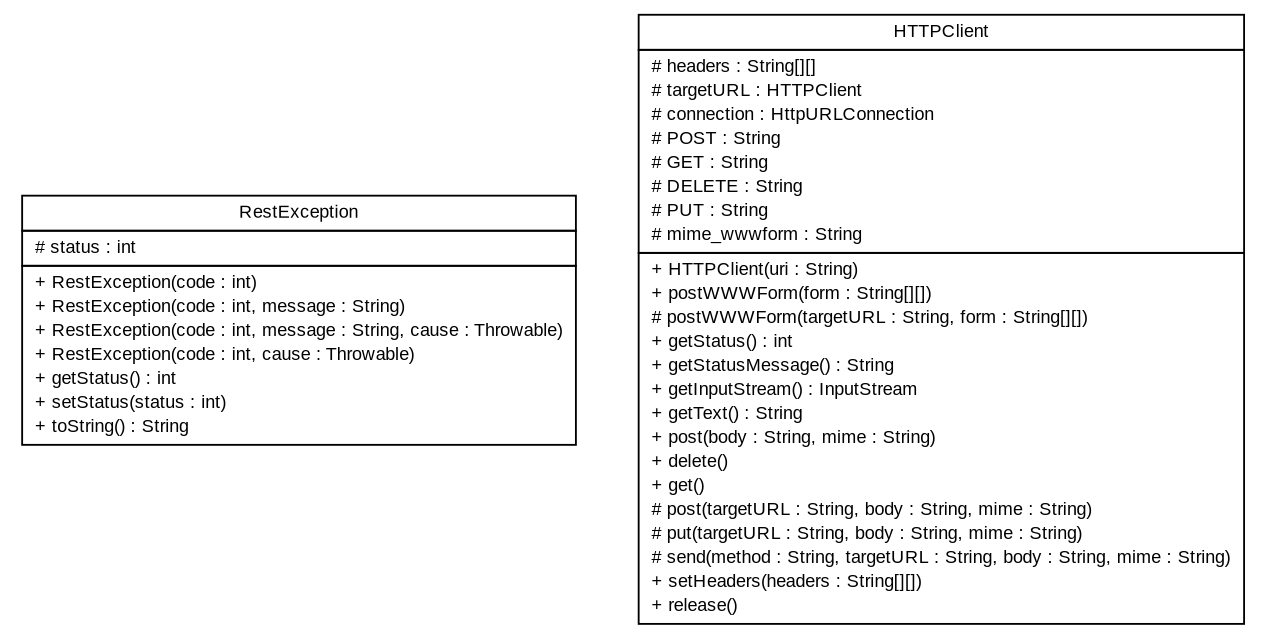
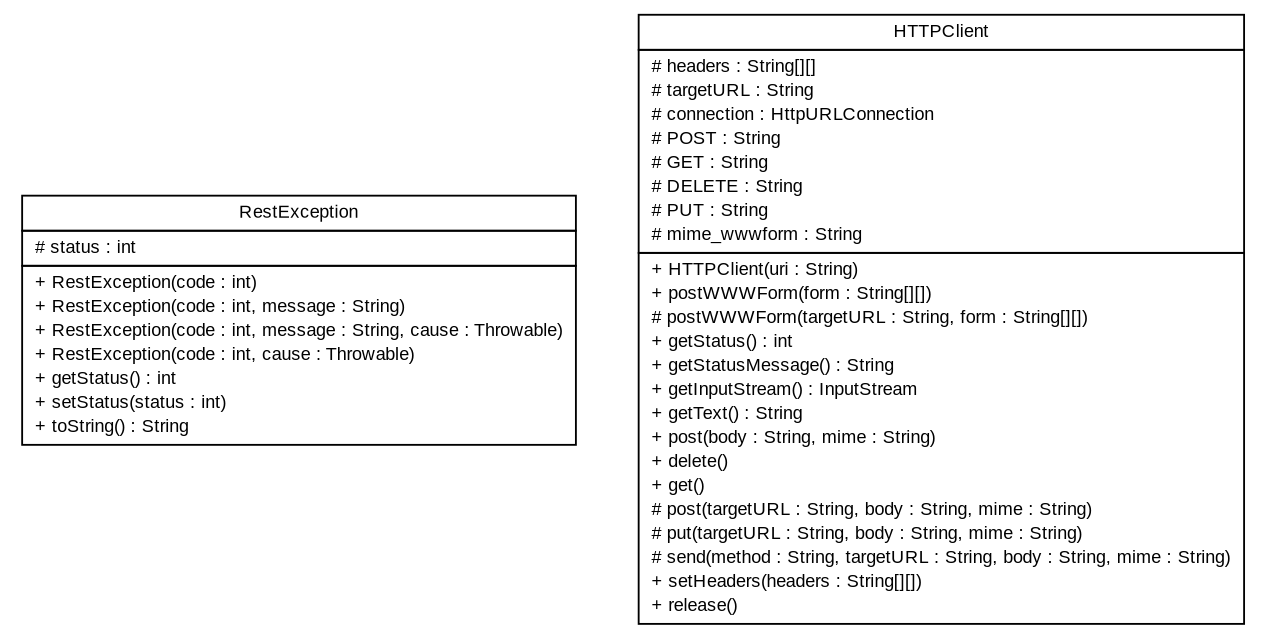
node "HTTPClient": text "# targetURL : HTTPClient" -> "# targetURL : String"
